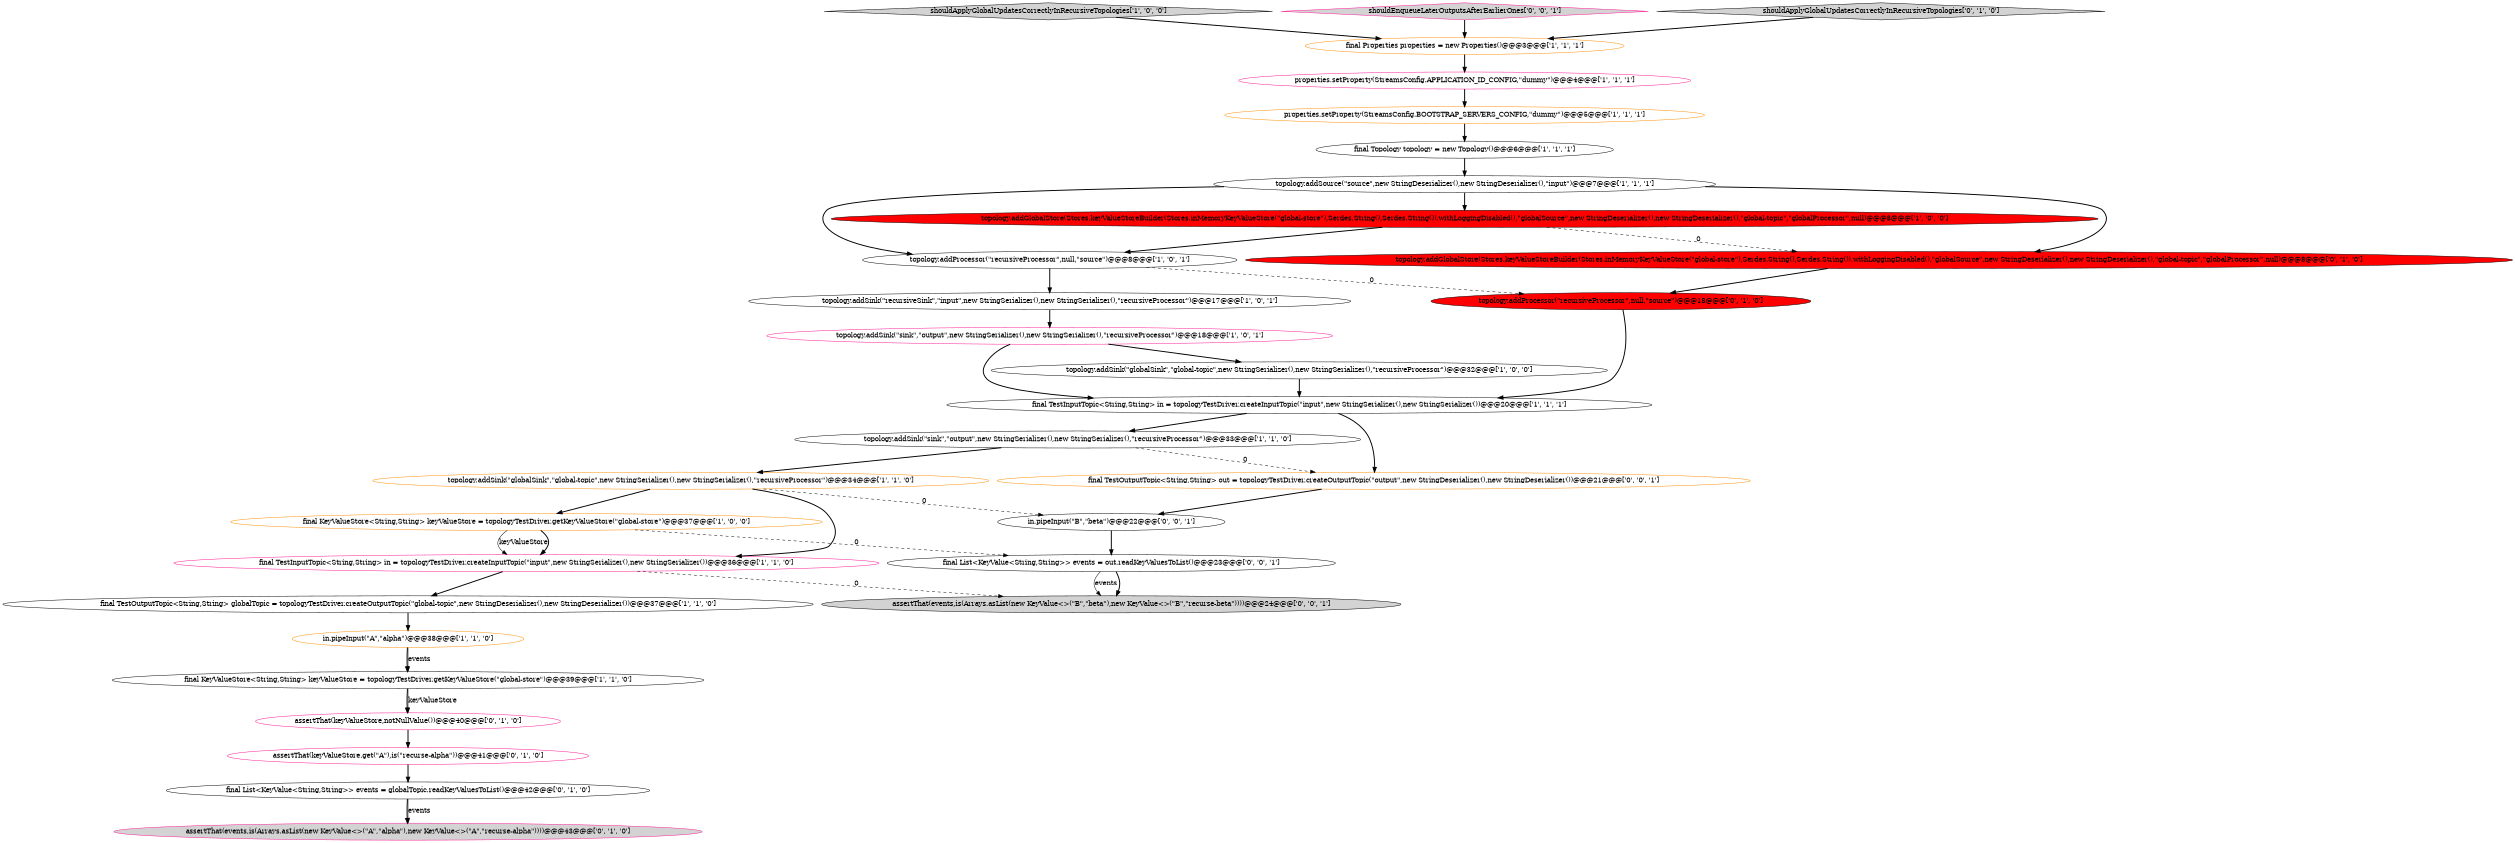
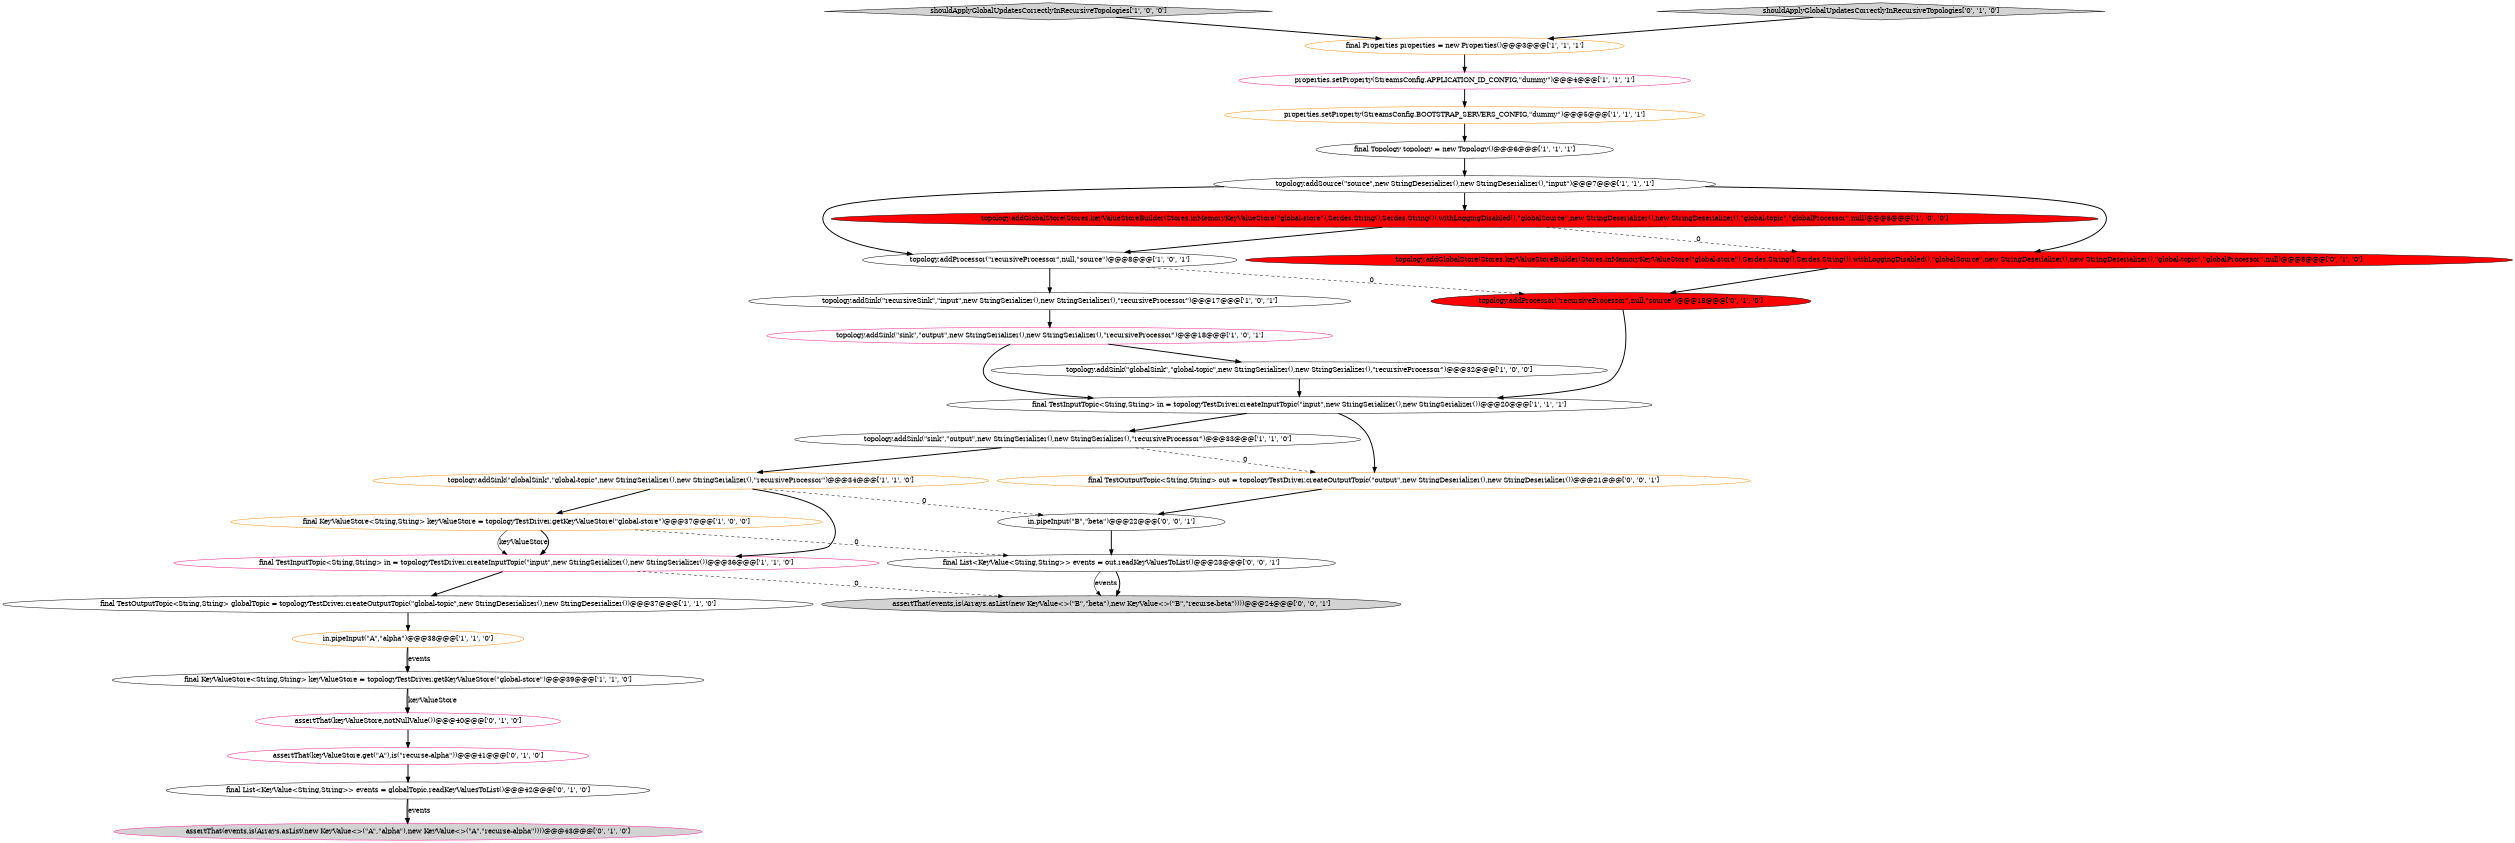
node "shouldEnqueueLaterOutputsAfterEarlierOnes['0', '0', '1']": removed
